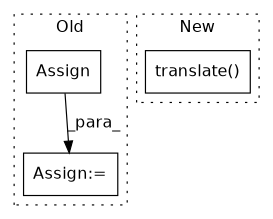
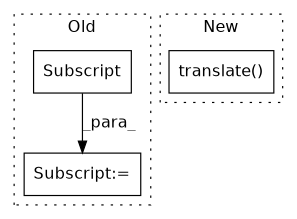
node "Assign": label "Assign" -> "Subscript"
node "Assign:=": label "Assign:=" -> "Subscript:="
